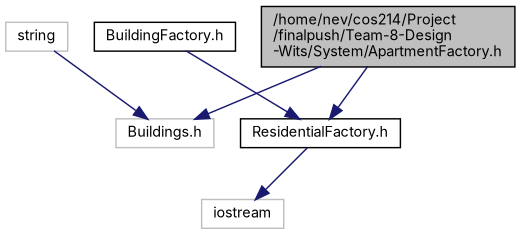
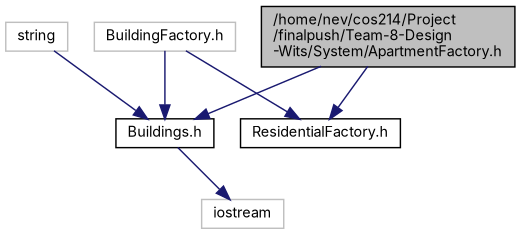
node "BuildingFactory.h": color black -> grey75
edge "BuildingFactory.h" -> "Buildings.h": added
node "Buildings.h": color grey75 -> black
edge "ResidentialFactory.h" -> "iostream": now "Buildings.h" -> "iostream"
